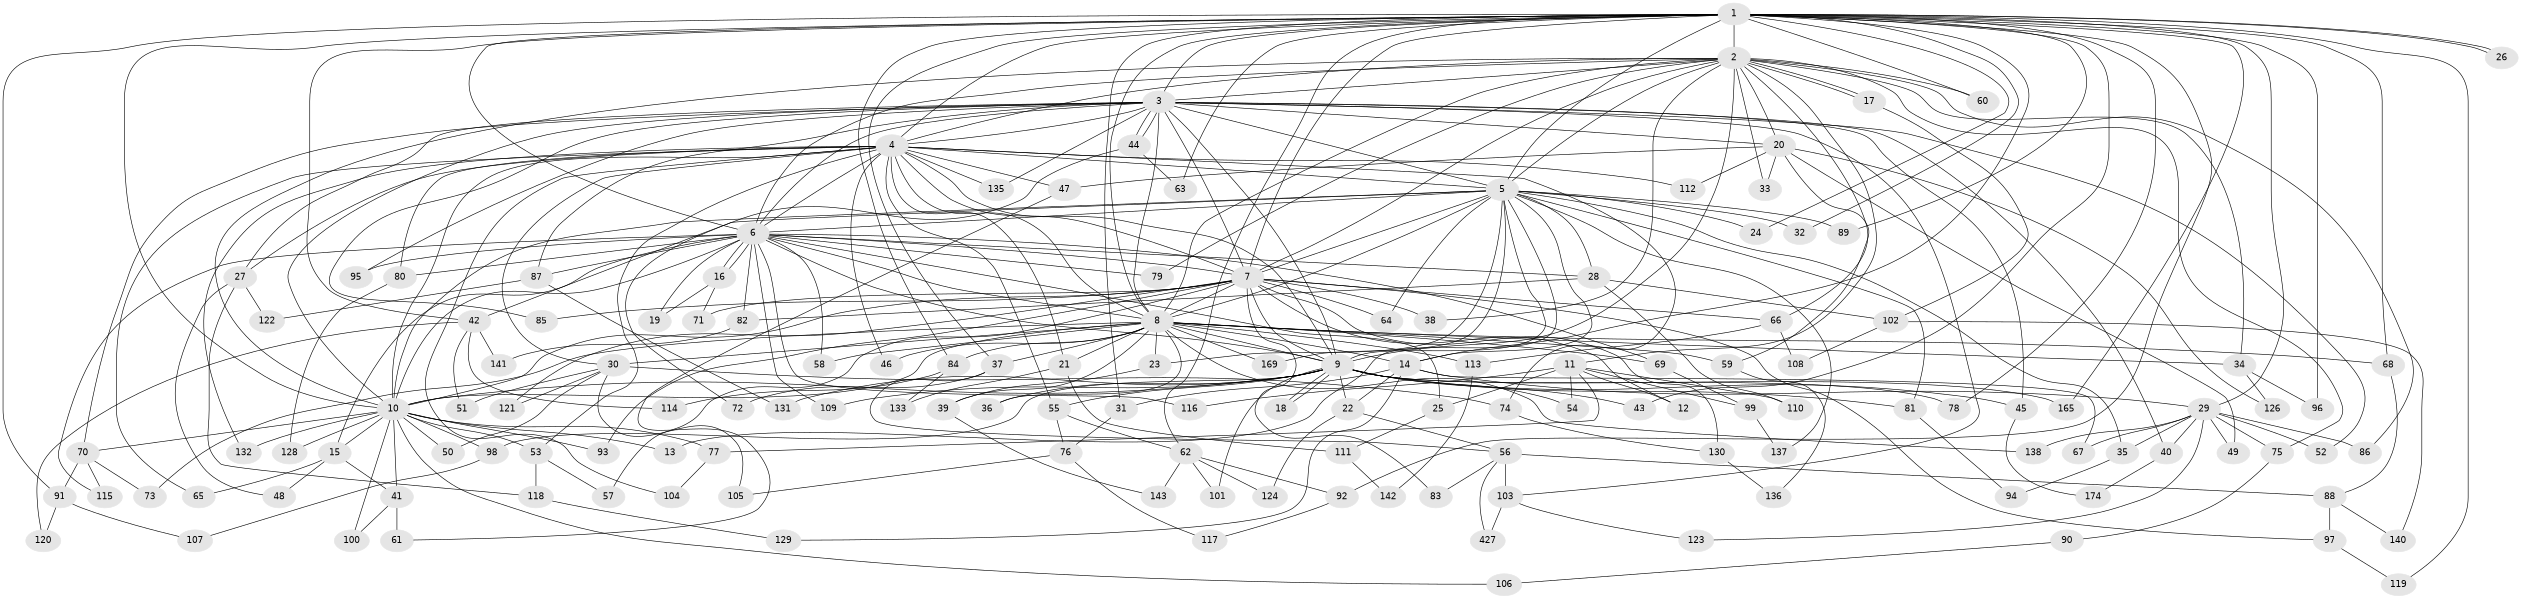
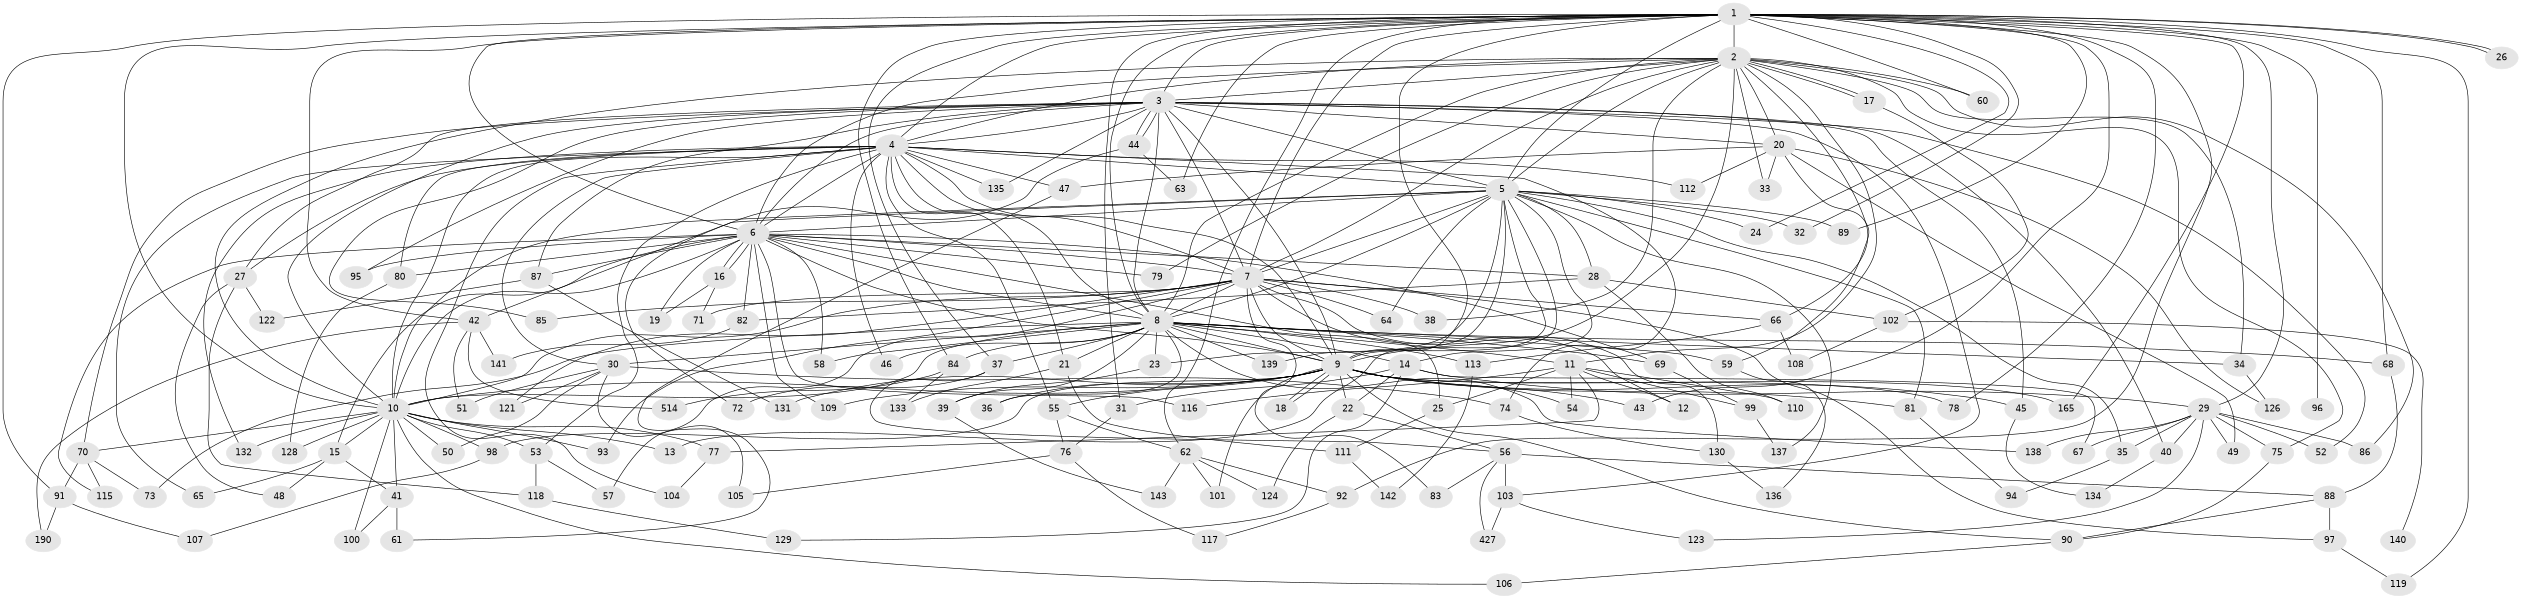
edge "1" -- "14": now "1" -- "9"
edge "8" -- "11": added
node "169": label "169" -> "139"
edge "34" -- "96": removed
node "114": label "114" -> "514"
edge "9" -- "90": added
node "174": label "174" -> "134"
edge "88" -- "140": now "88" -- "90"
node "120": label "120" -> "190"
